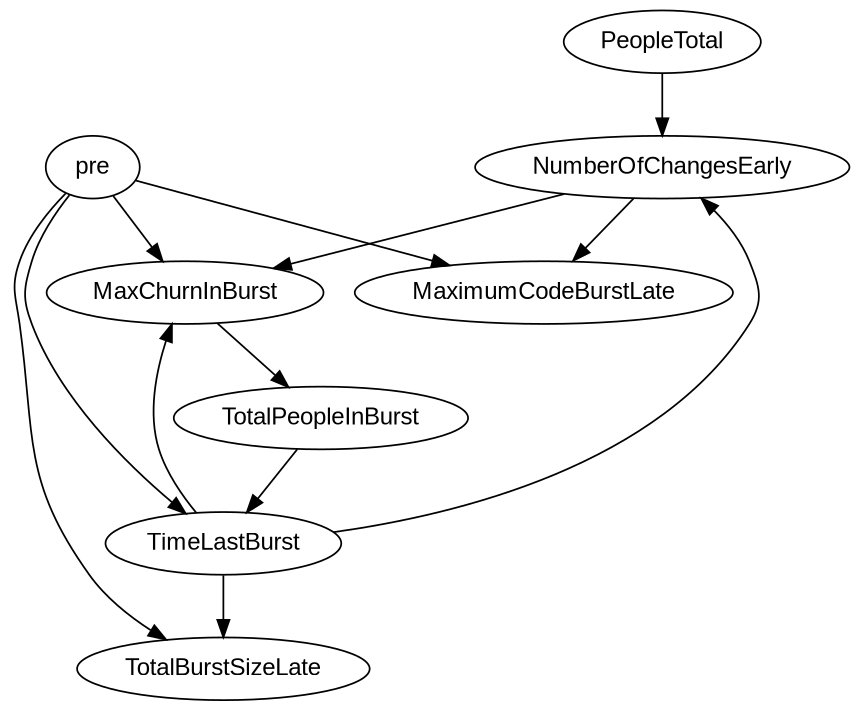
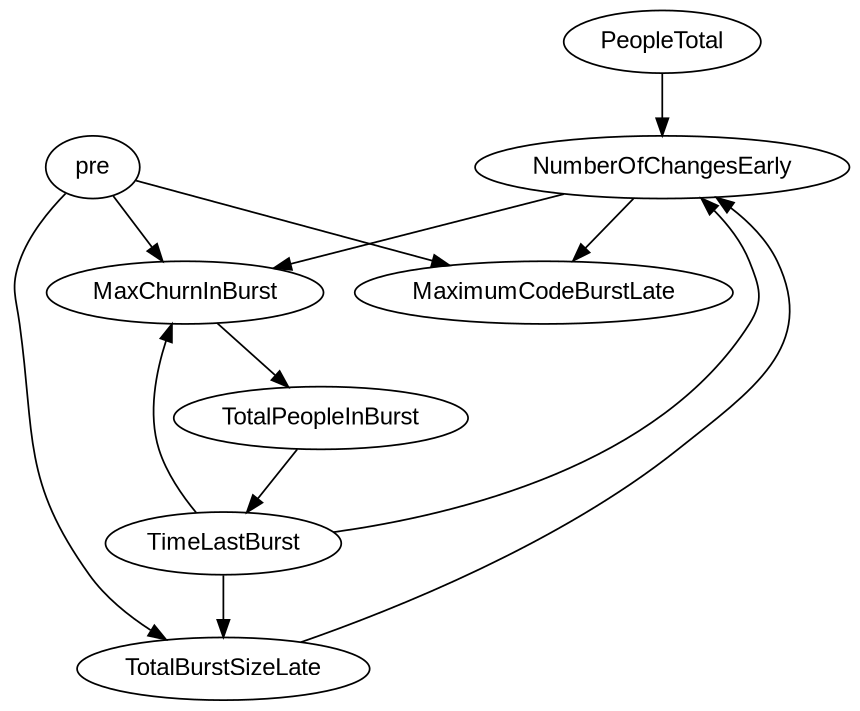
edge "pre" -> "TimeLastBurst": removed
edge "TotalBurstSizeLate" -> "NumberOfChangesEarly": added
